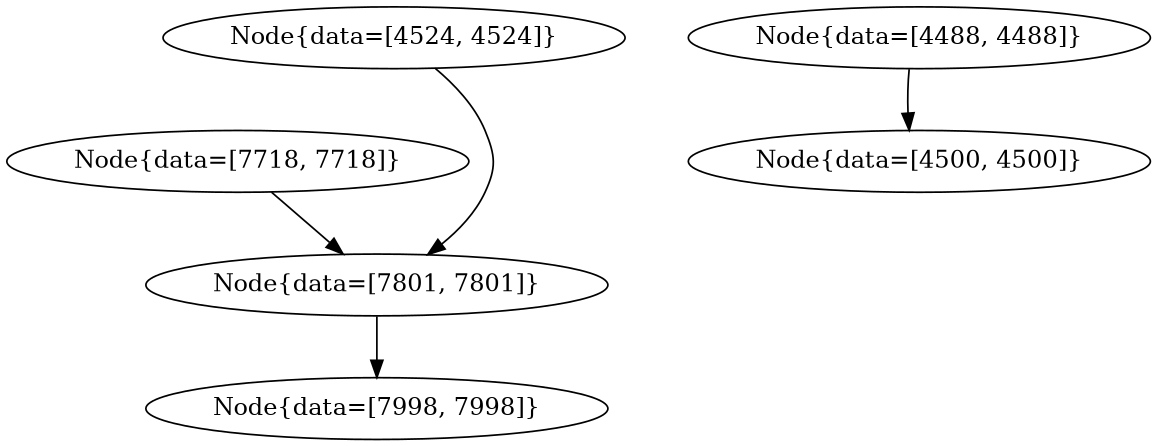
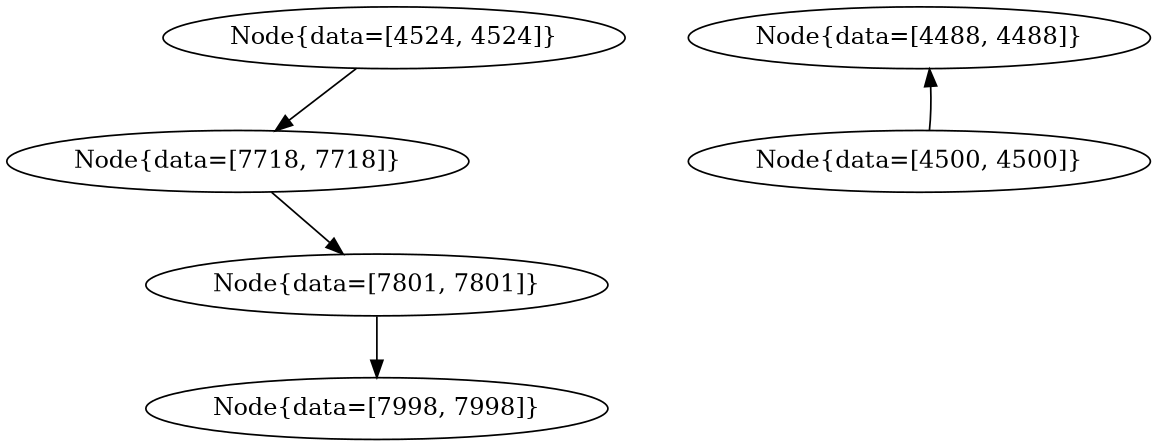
edge "Node{data=[4488, 4488]}" -> "Node{data=[4500, 4500]}": reversed
edge "Node{data=[4524, 4524]}" -> "Node{data=[7801, 7801]}": now "Node{data=[4524, 4524]}" -> "Node{data=[7718, 7718]}"
